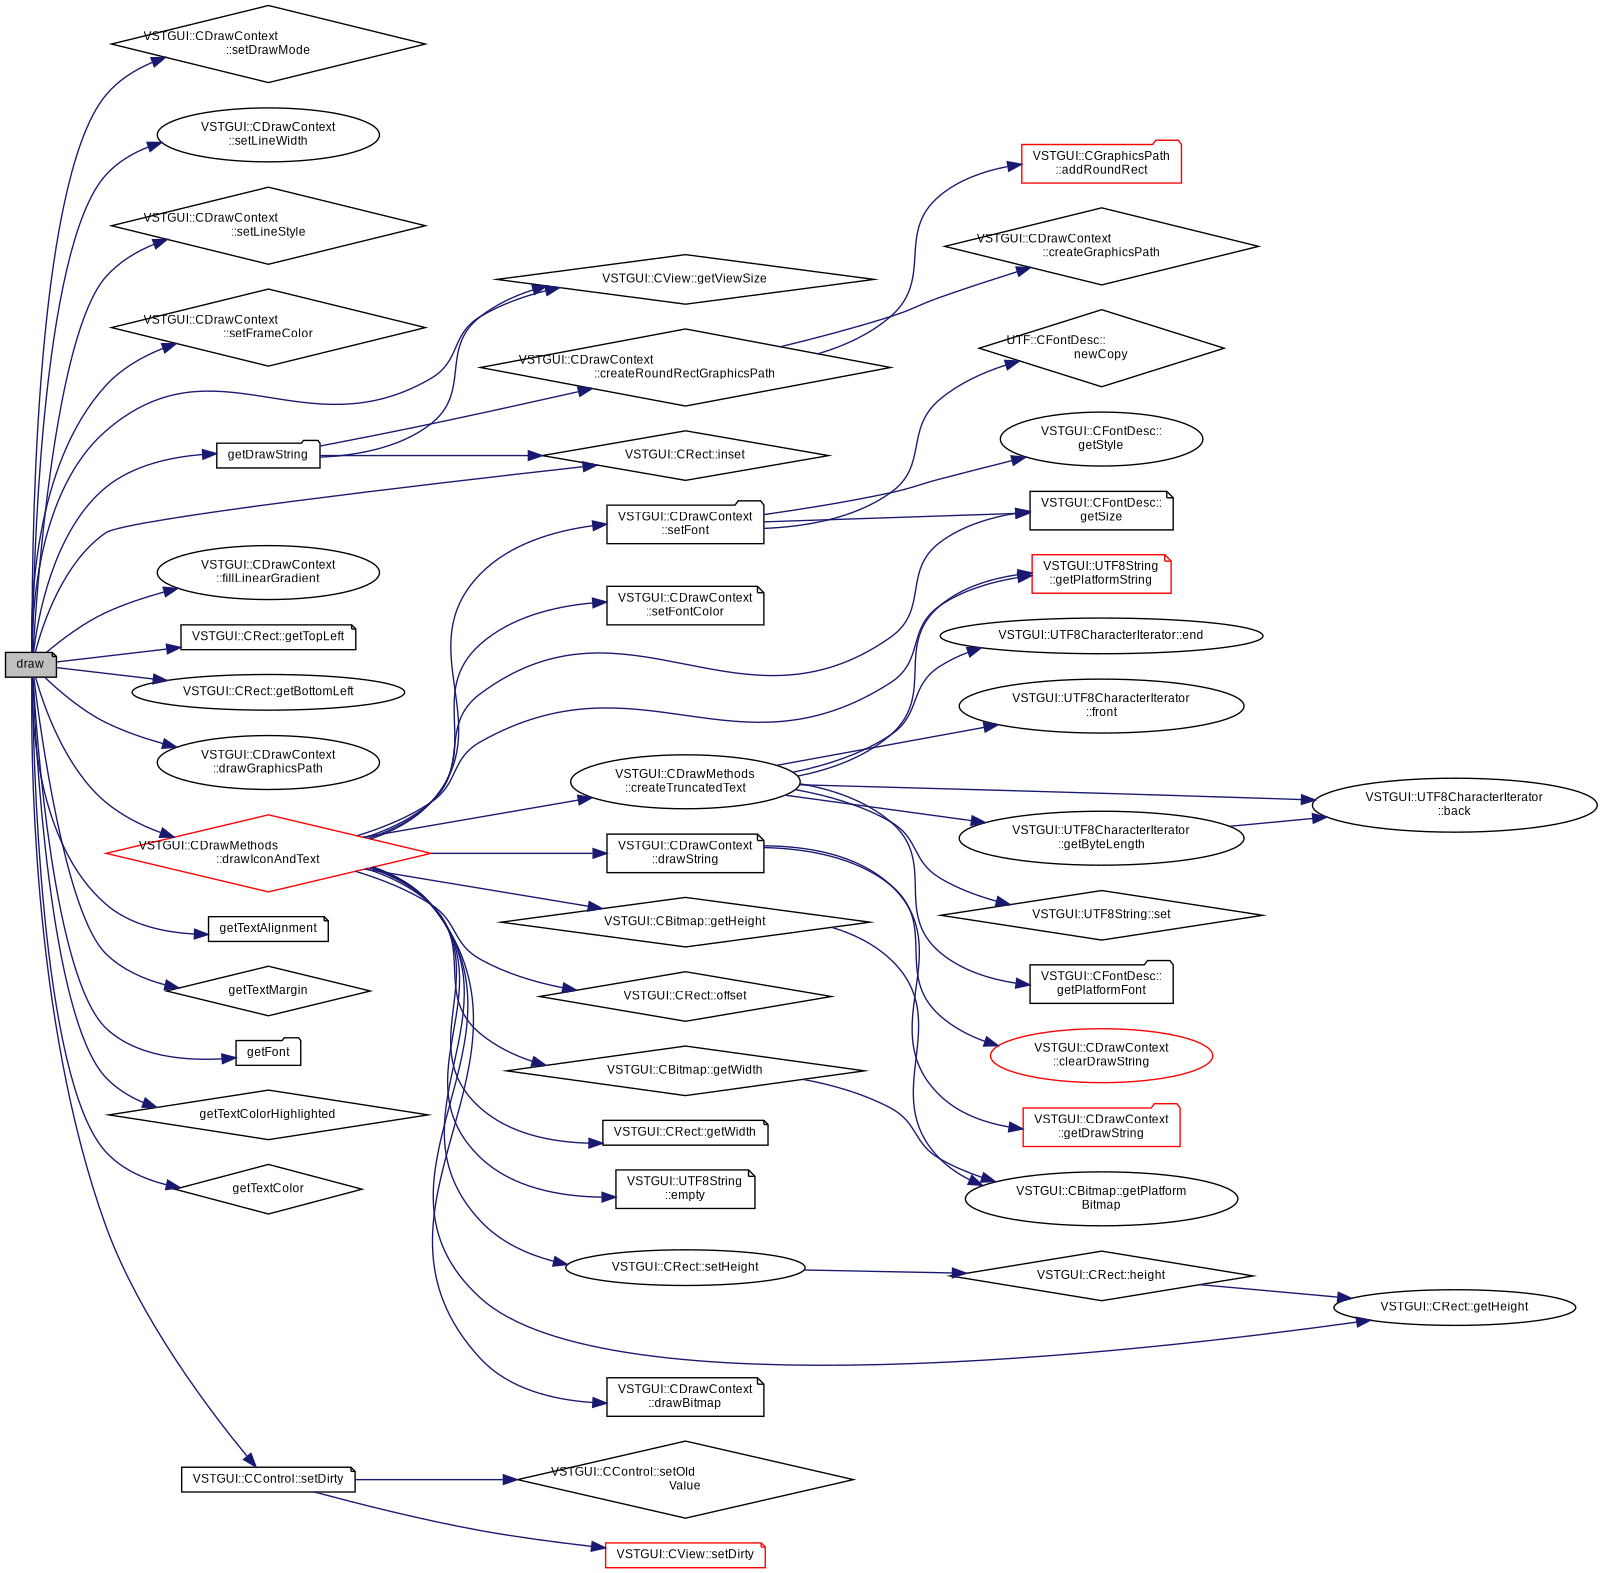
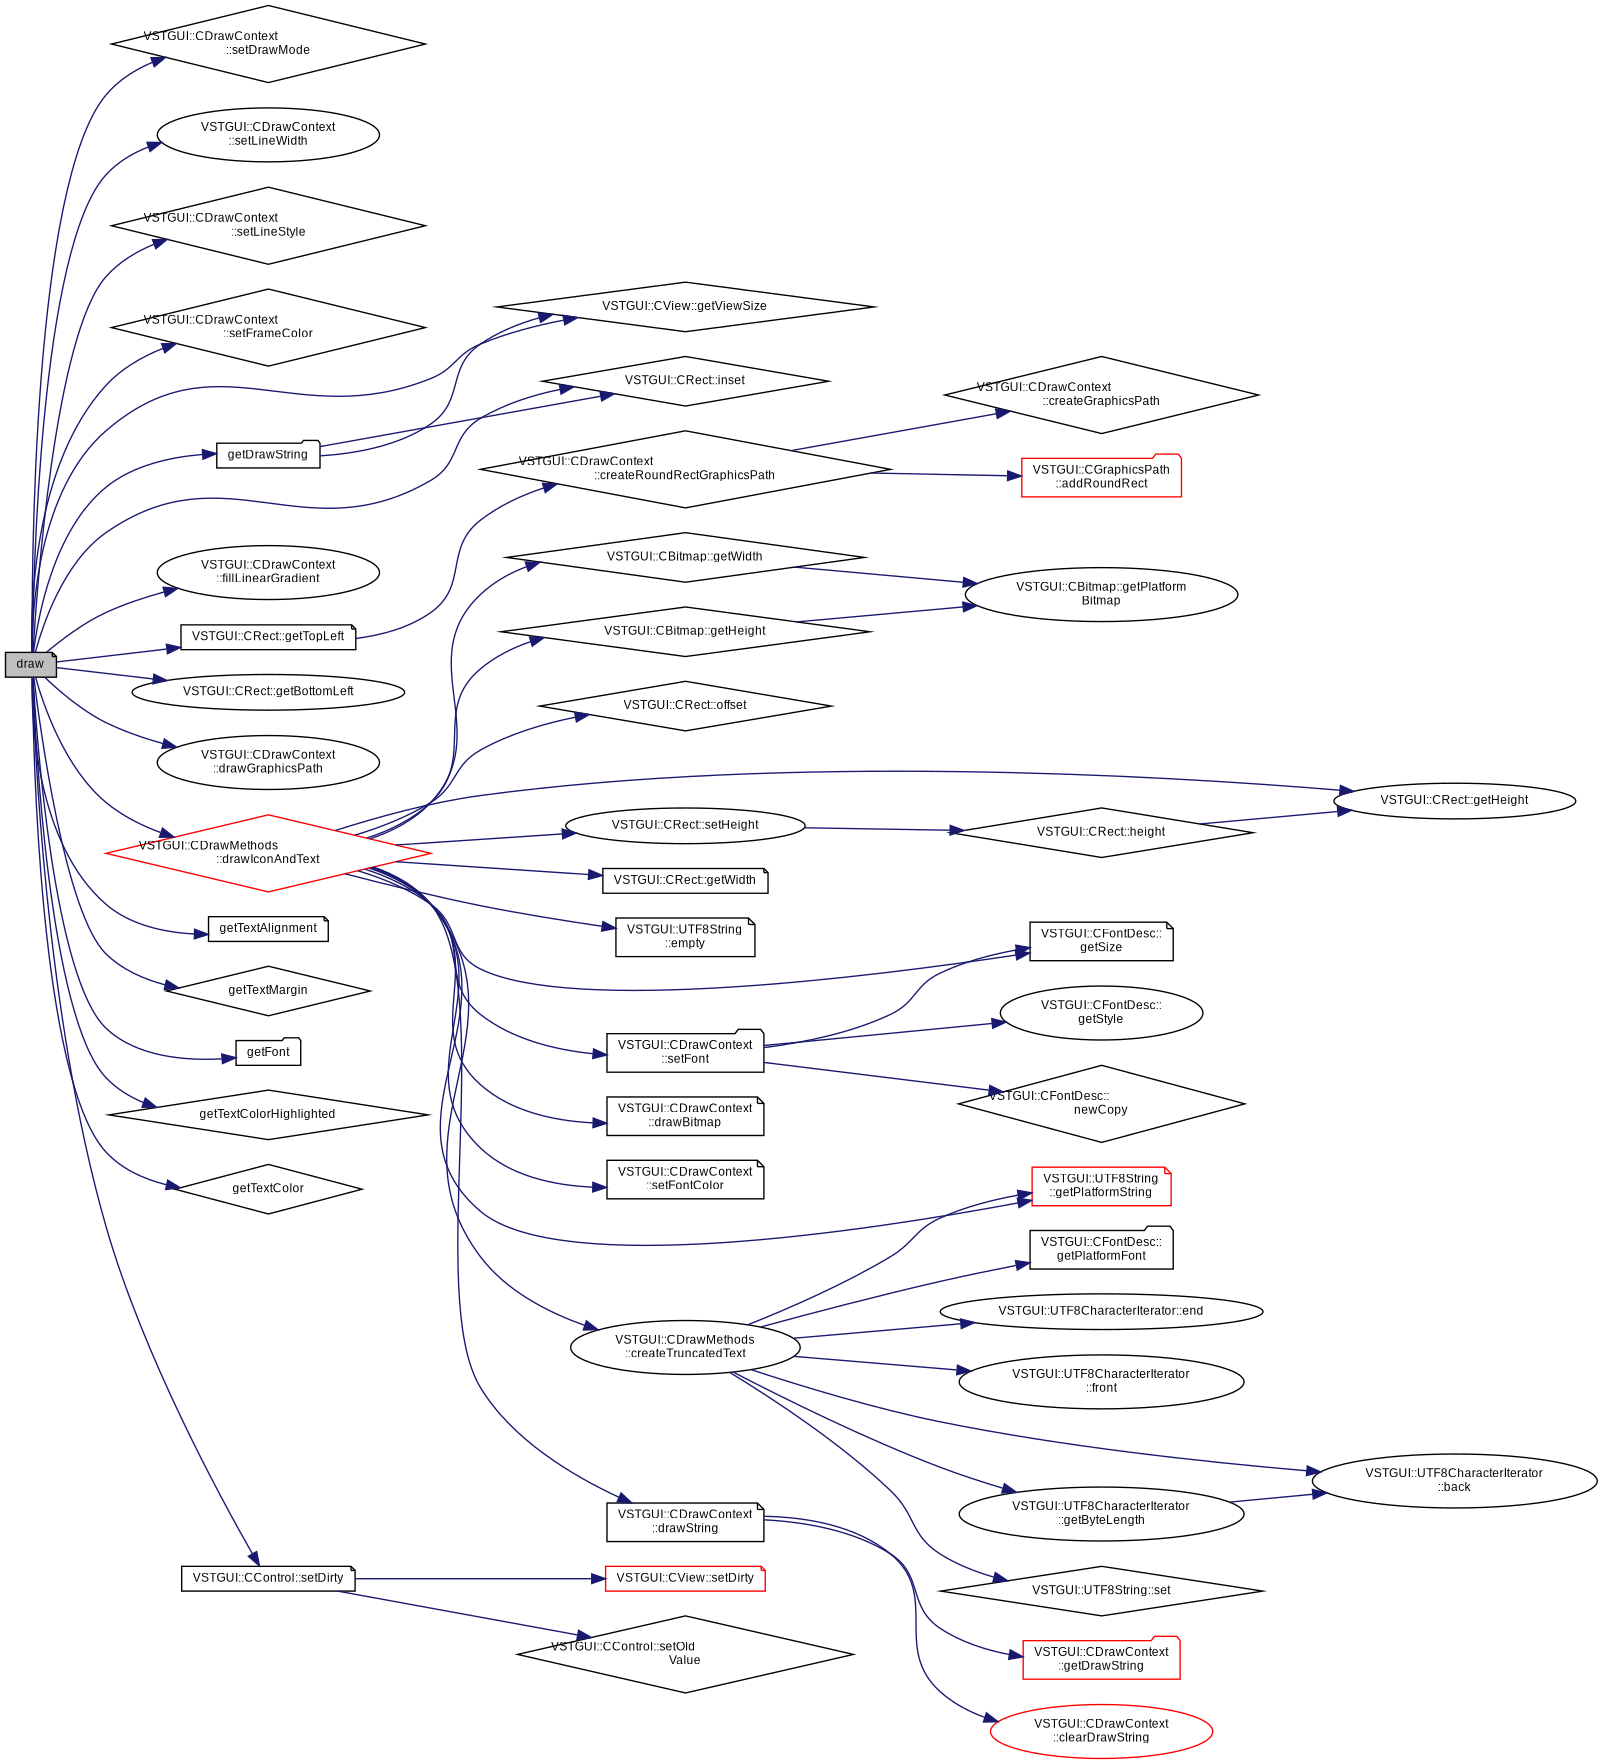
node "UTF::CFontDesc:: newCopy": label "UTF::CFontDesc:: newCopy" -> "VSTGUI::CFontDesc:: newCopy"
edge "getDrawString" -> "VSTGUI::CDrawContext ::createRoundRectGraphicsPath": now "VSTGUI::CRect::getTopLeft" -> "VSTGUI::CDrawContext ::createRoundRectGraphicsPath"
